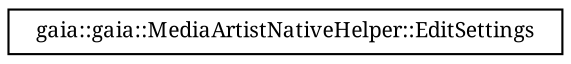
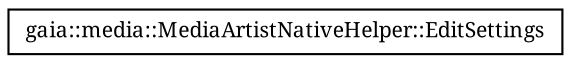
node "gaia::gaia::MediaArtistNativeHelper::EditSettings": label "gaia::gaia::MediaArtistNativeHelper::EditSettings" -> "gaia::media::MediaArtistNativeHelper::EditSettings"
